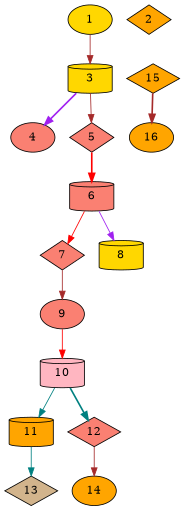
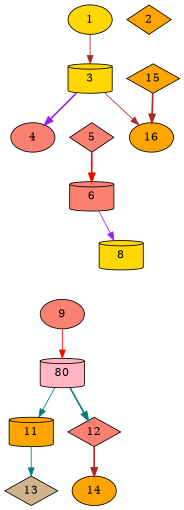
edge "3" -> "5": now "3" -> "16"
node "7": removed
node "10": label "10" -> "80"
edge "12" -> "14": style solid -> bold
